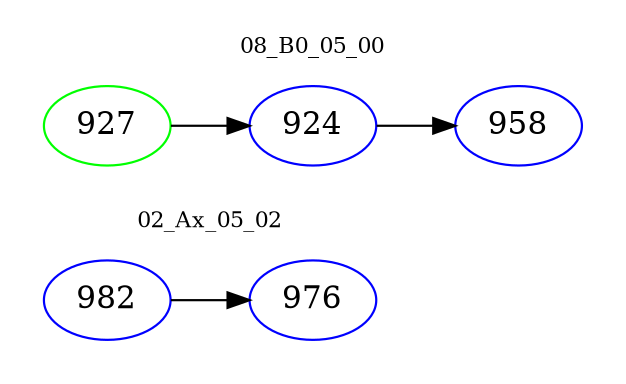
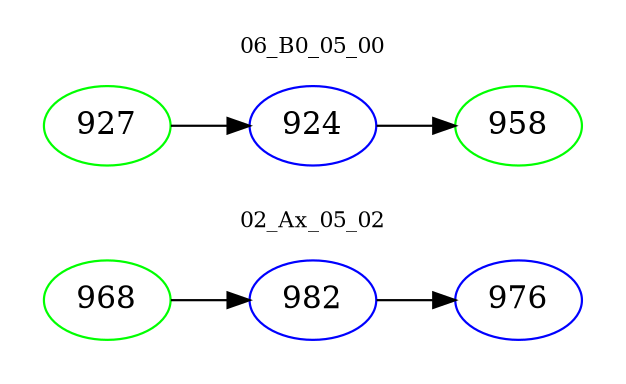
cluster "08_B0_05_00": label "08_B0_05_00" -> "06_B0_05_00"
node "958": color blue -> green
node "968": added
